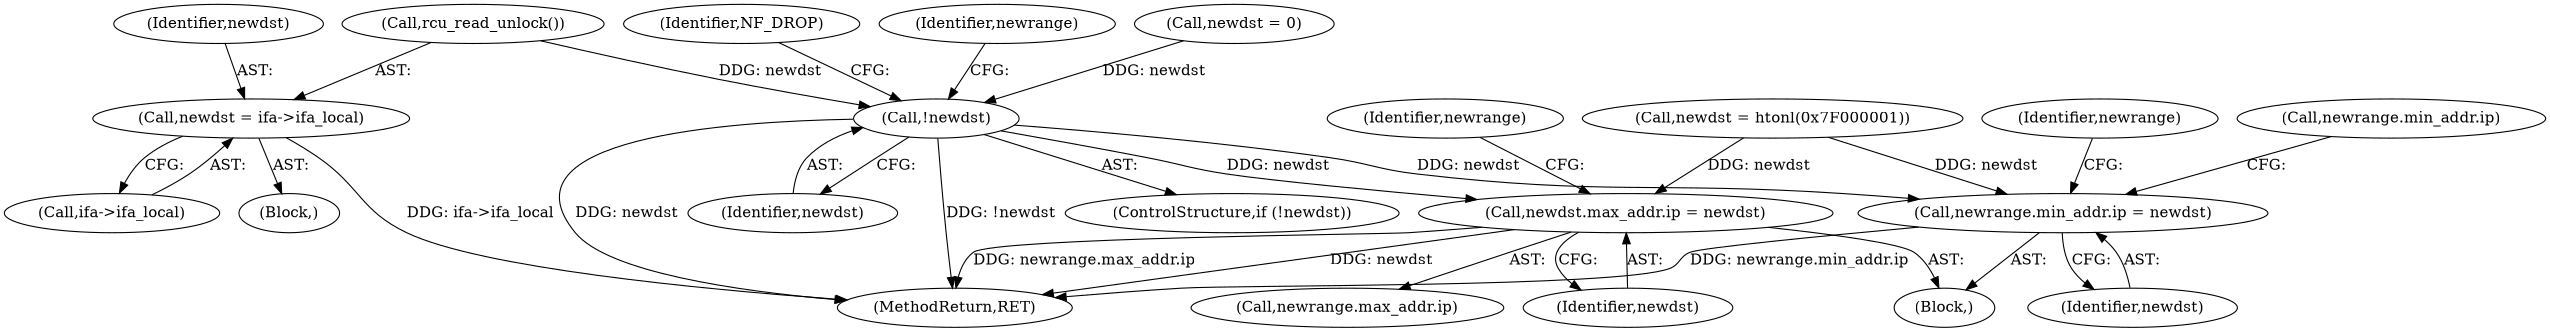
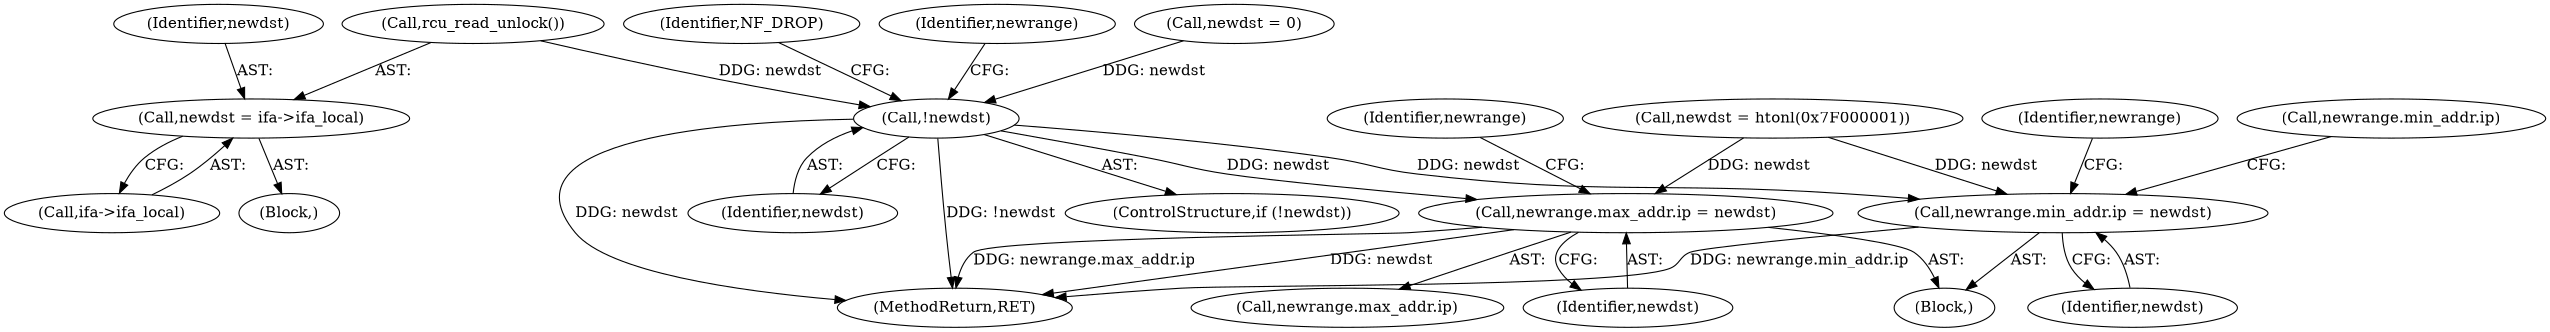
node "(Call,newdst.max_addr.ip = newdst)": label "(Call,newdst.max_addr.ip = newdst)" -> "(Call,newrange.max_addr.ip = newdst)"
edge "(Call,newdst = ifa->ifa_local)" -> "(MethodReturn,RET)": removed, label "DDG: ifa->ifa_local"
